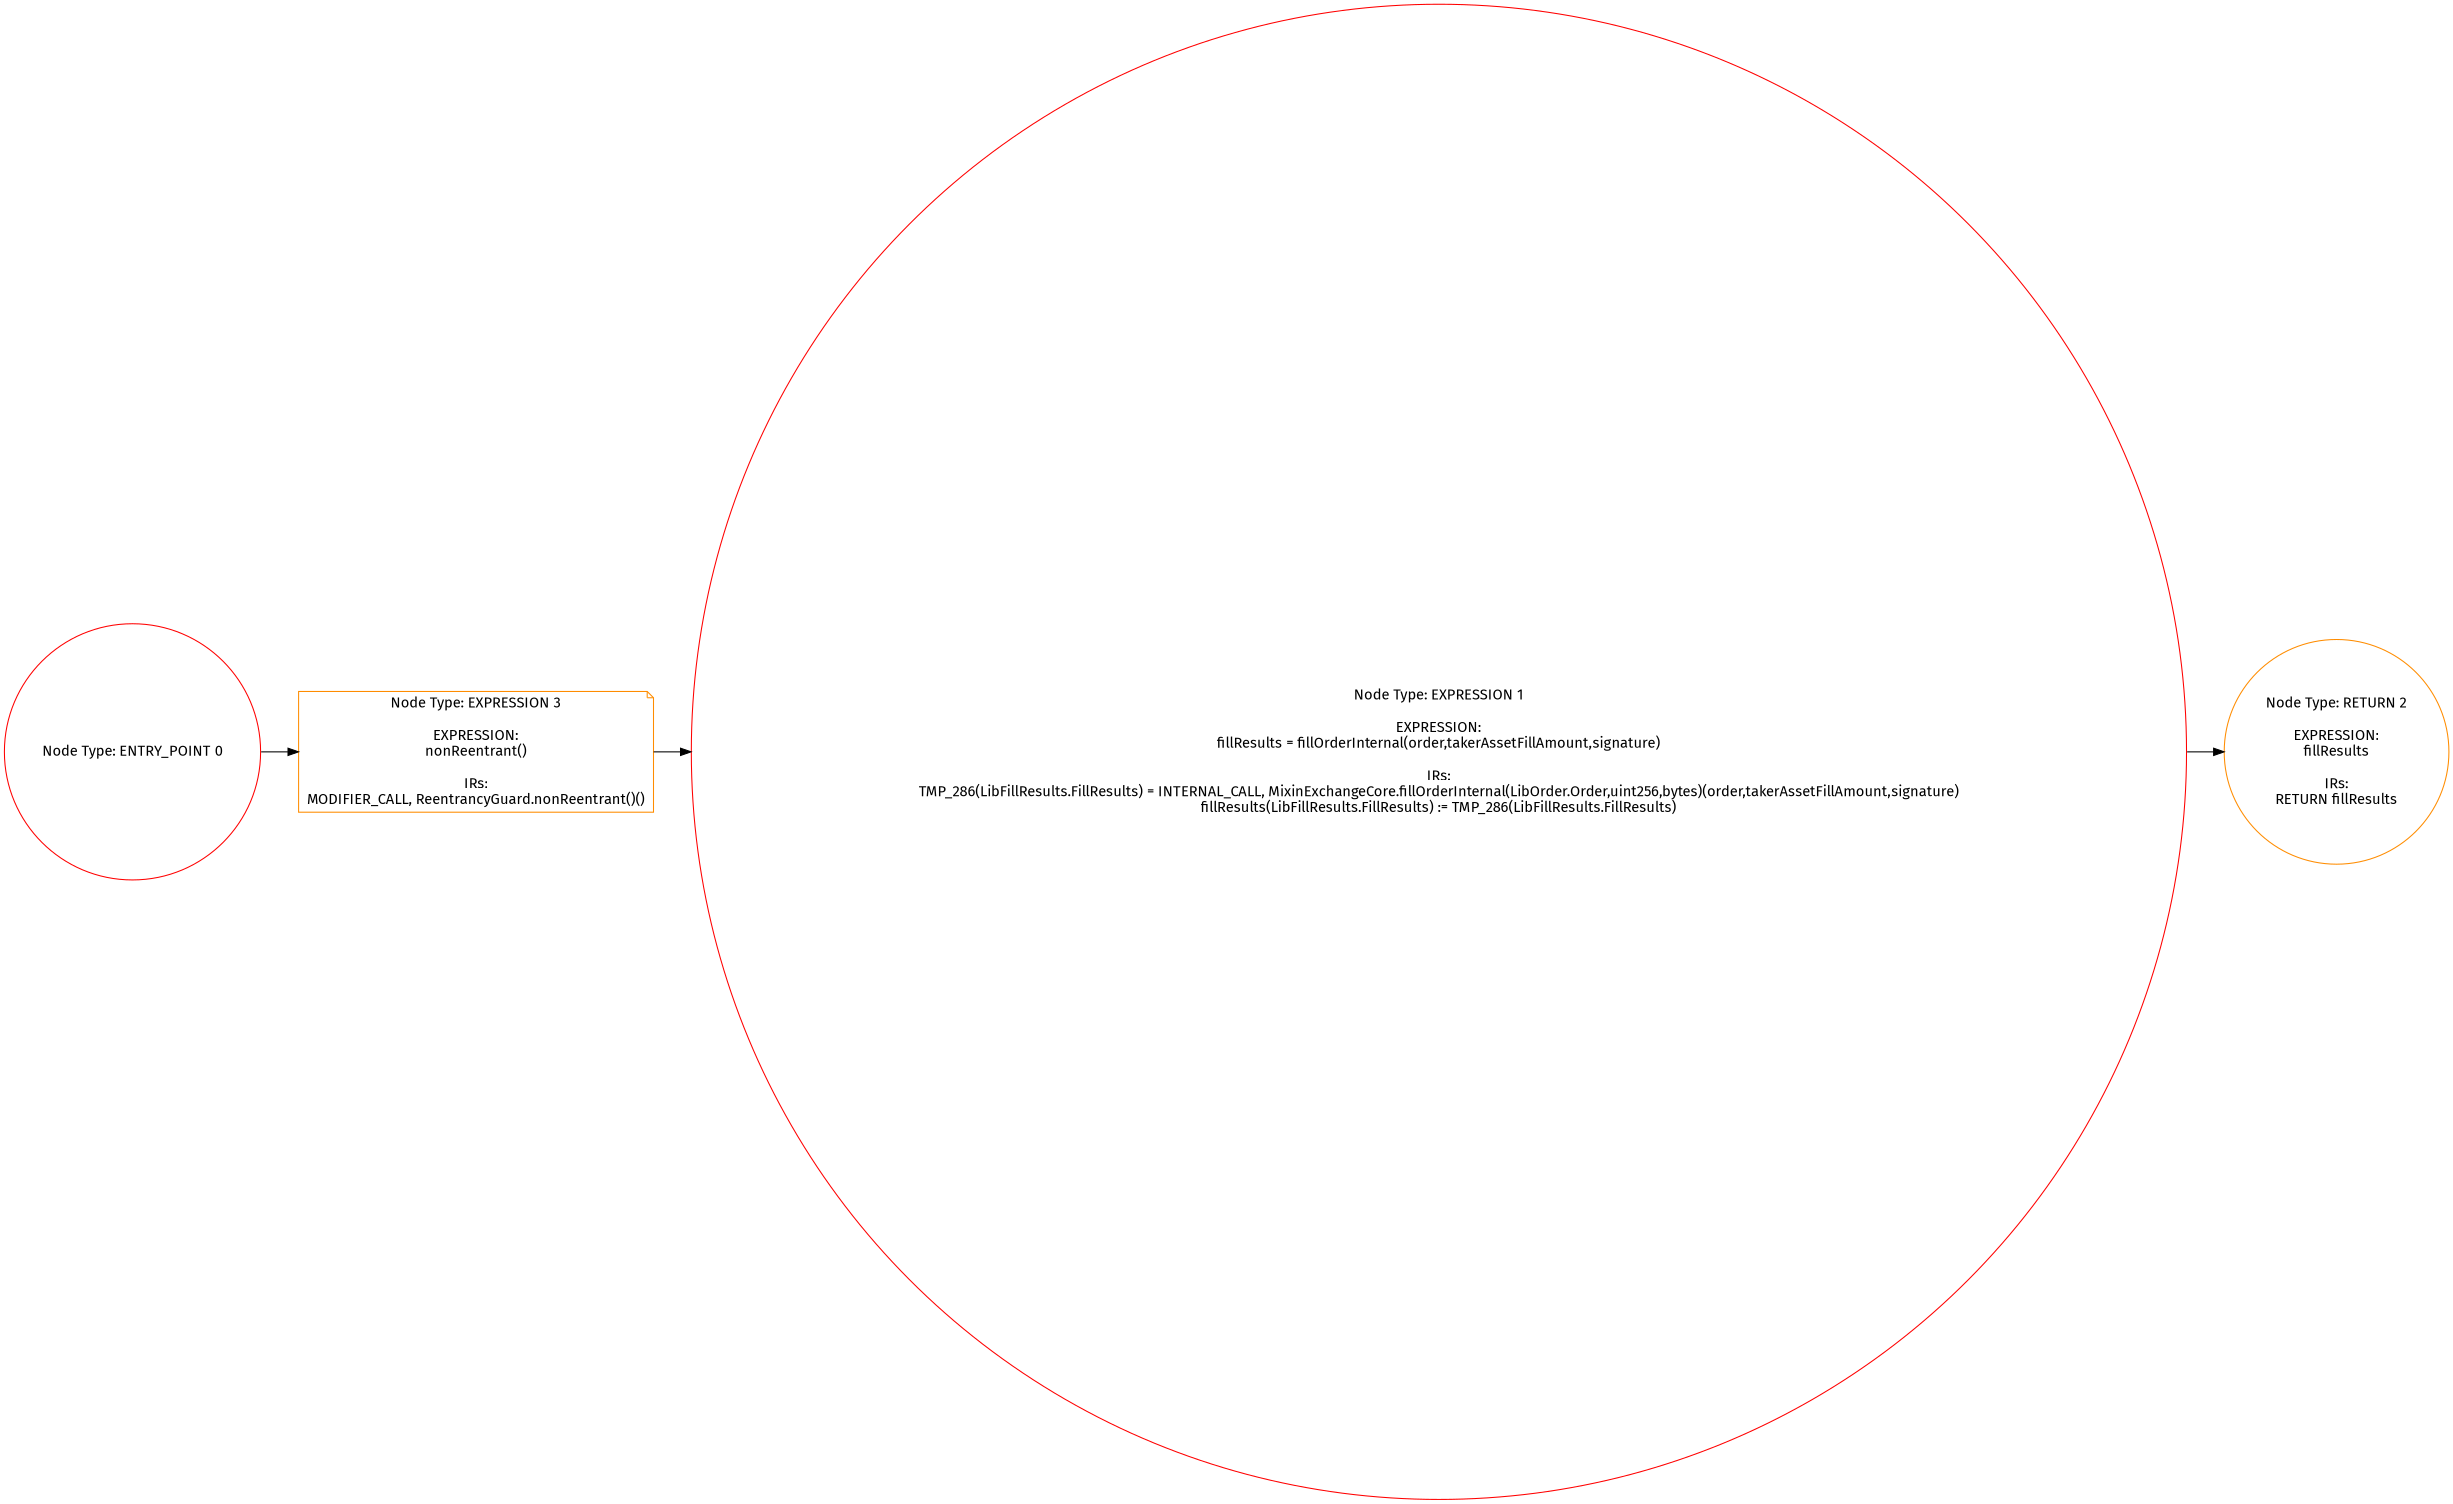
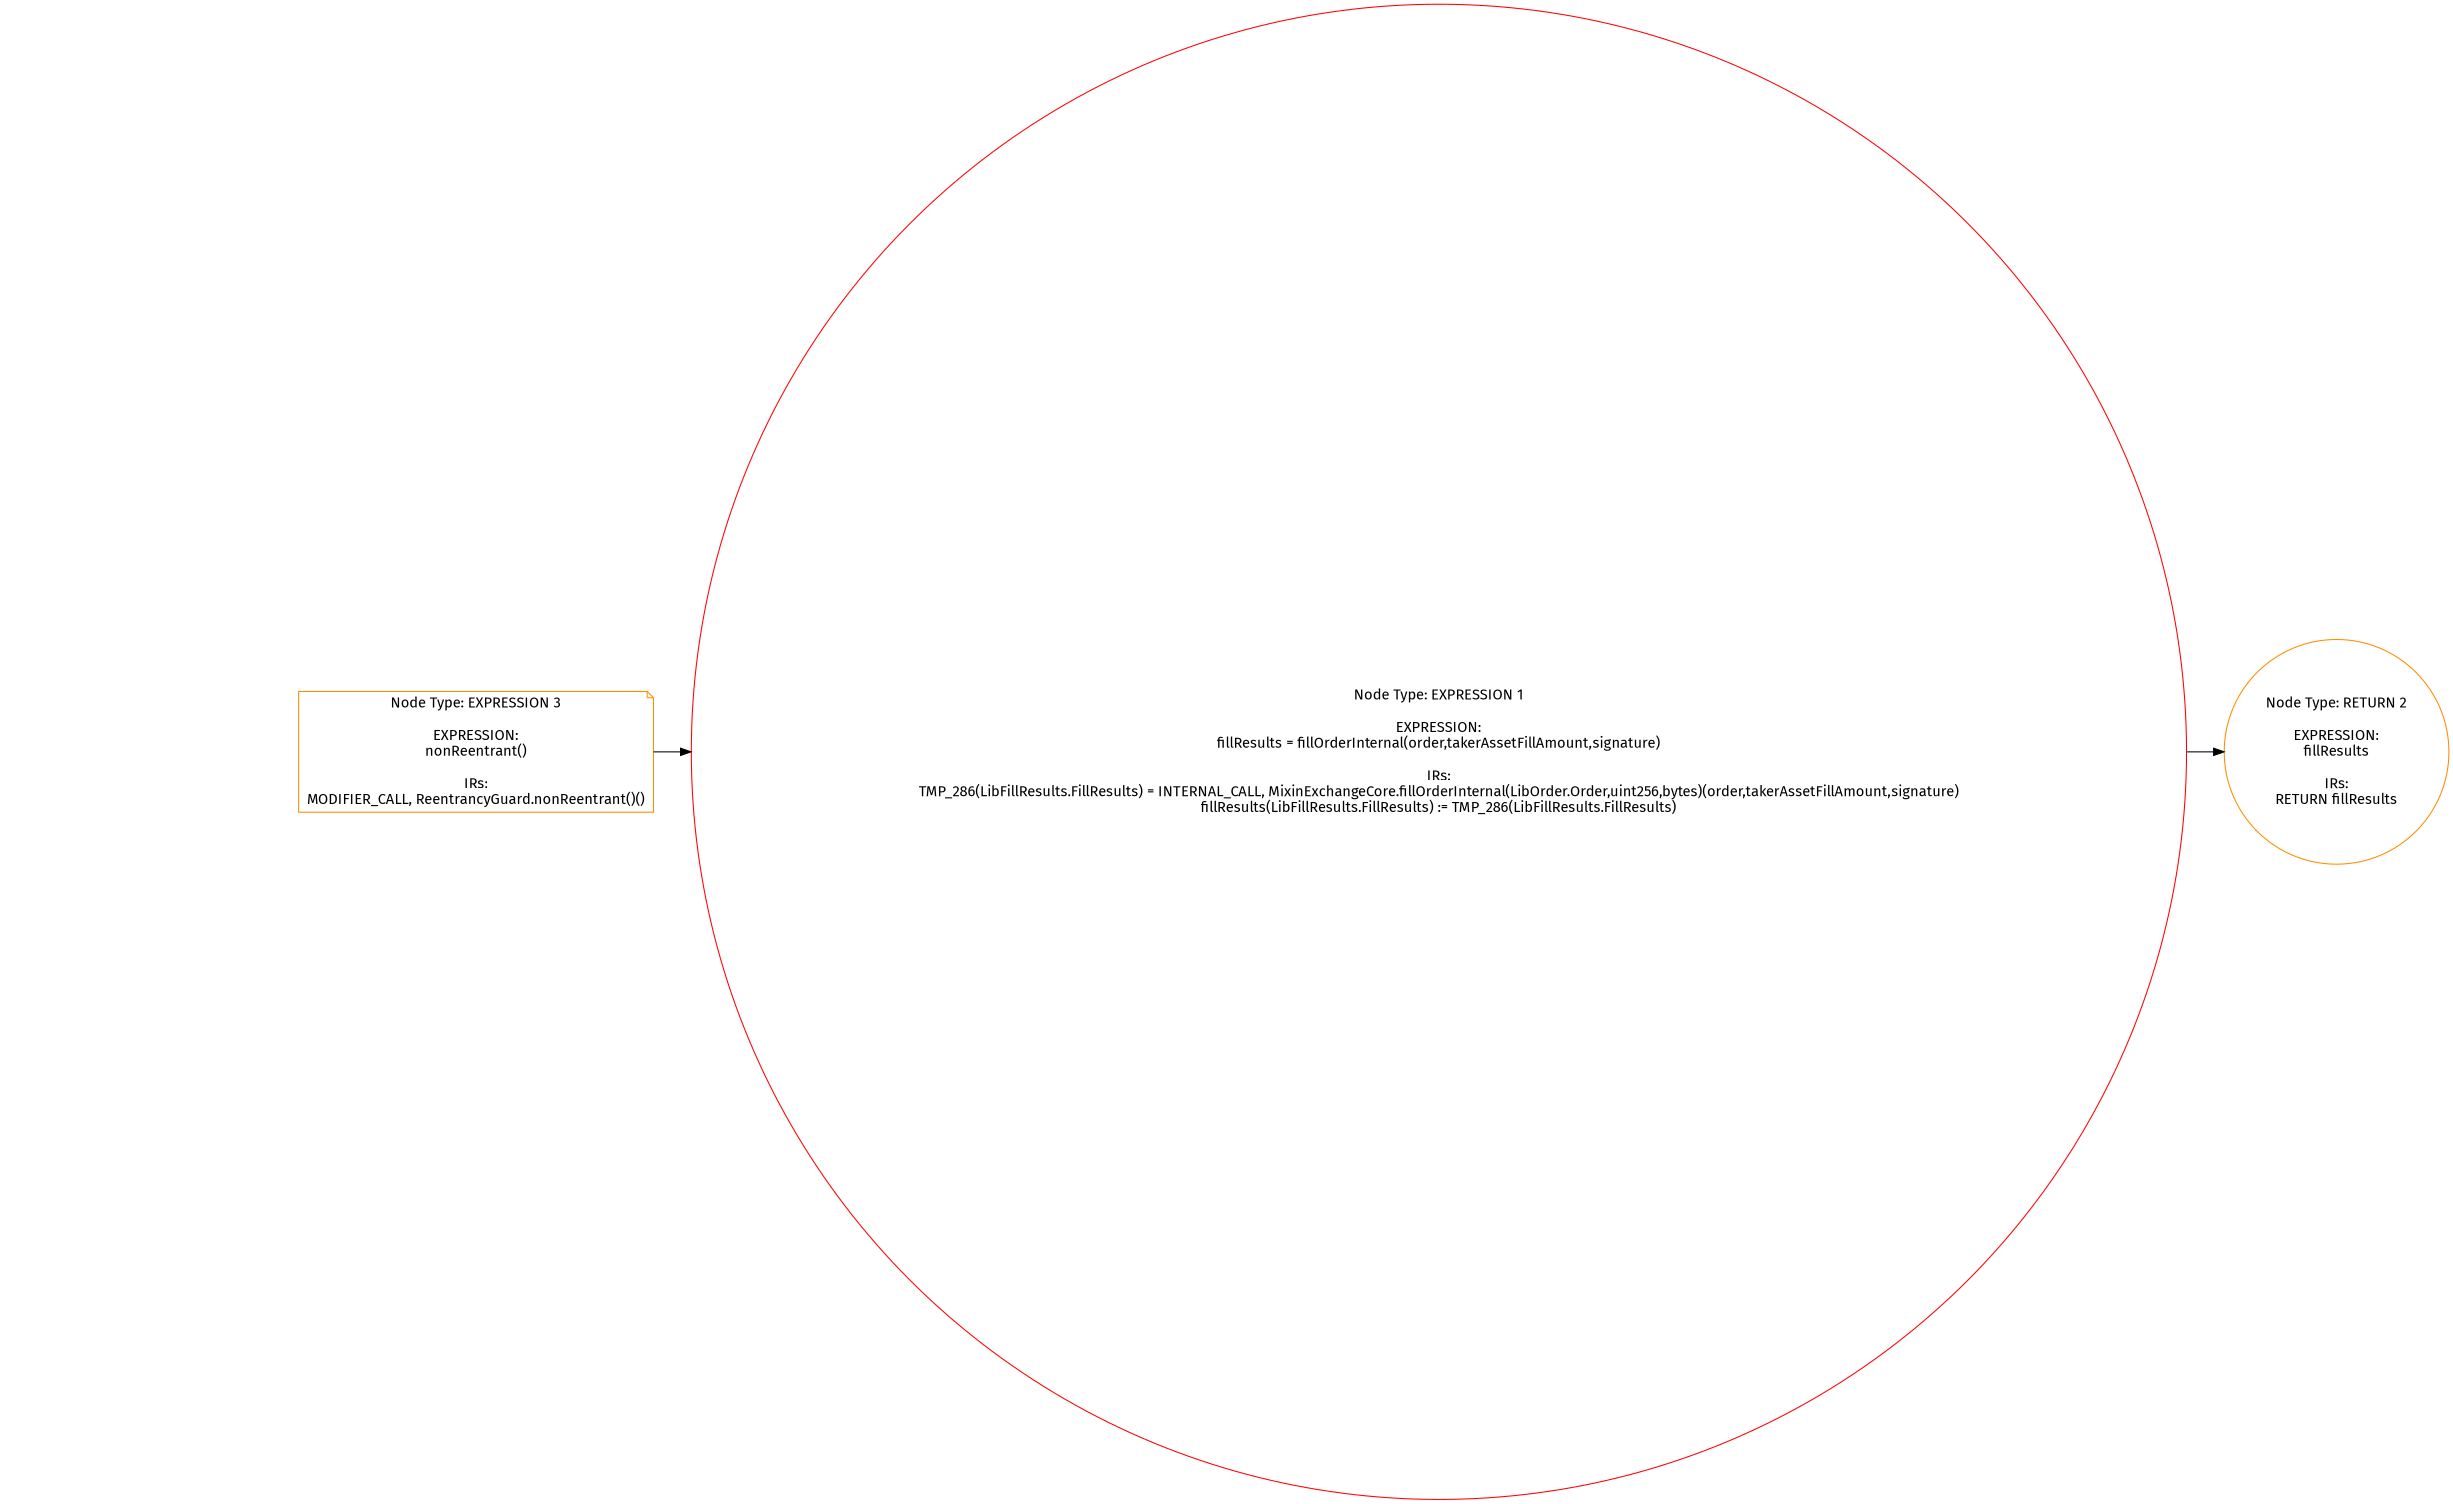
node "Node Type: ENTRY_POINT 0": removed
